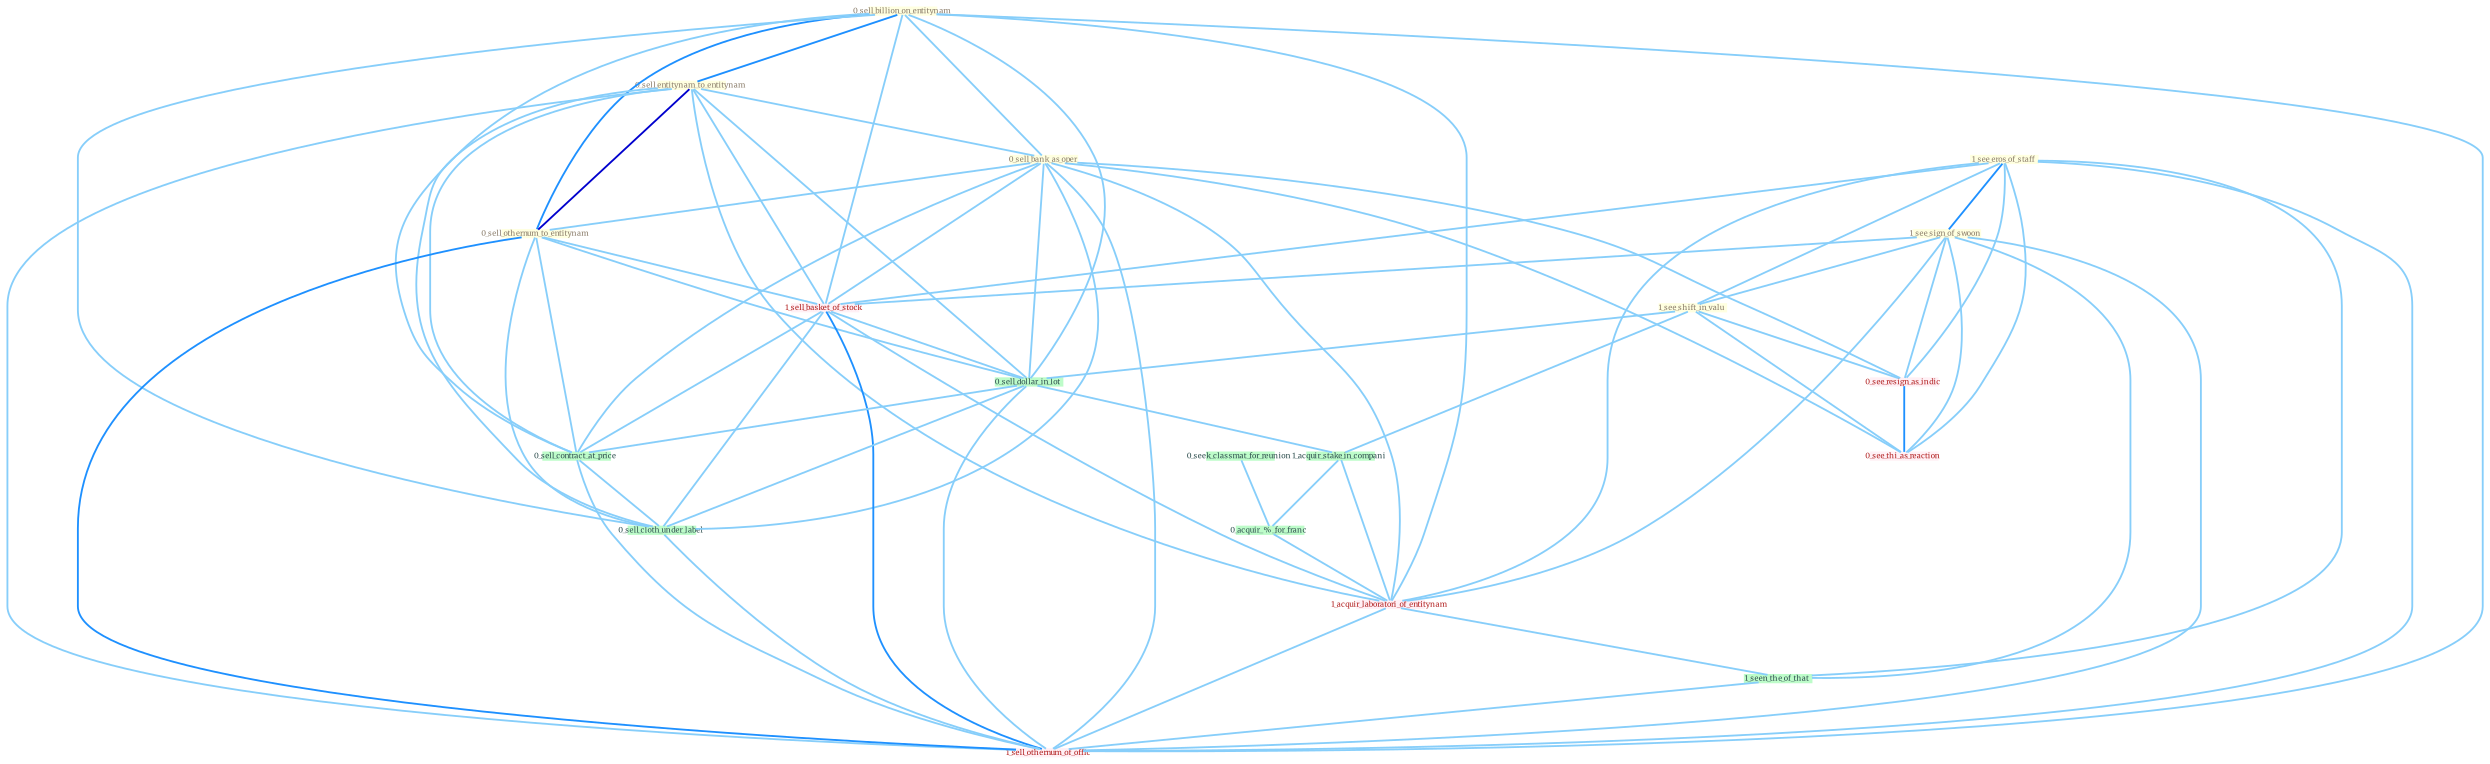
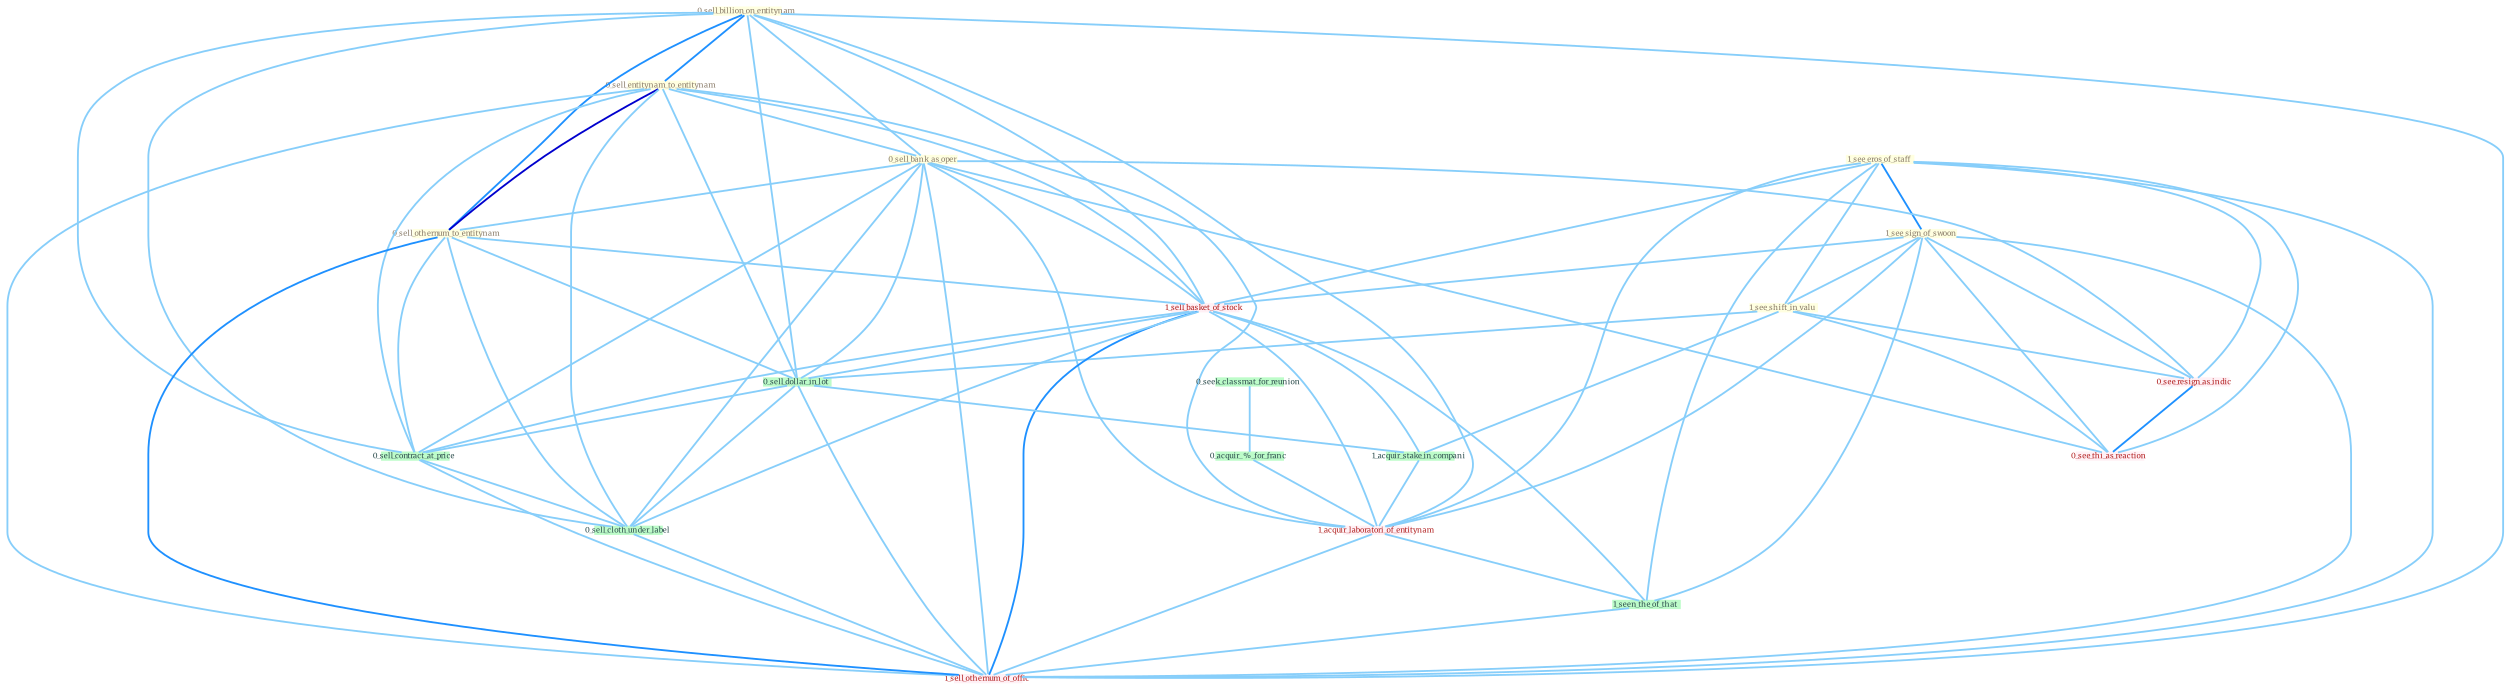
edge "1_sell_basket_of_stock" -- "1_seen_the_of_that": added
edge "1_acquir_stake_in_compani" -- "0_acquir_%_for_franc": now "1_acquir_stake_in_compani" -- "1_sell_basket_of_stock"
